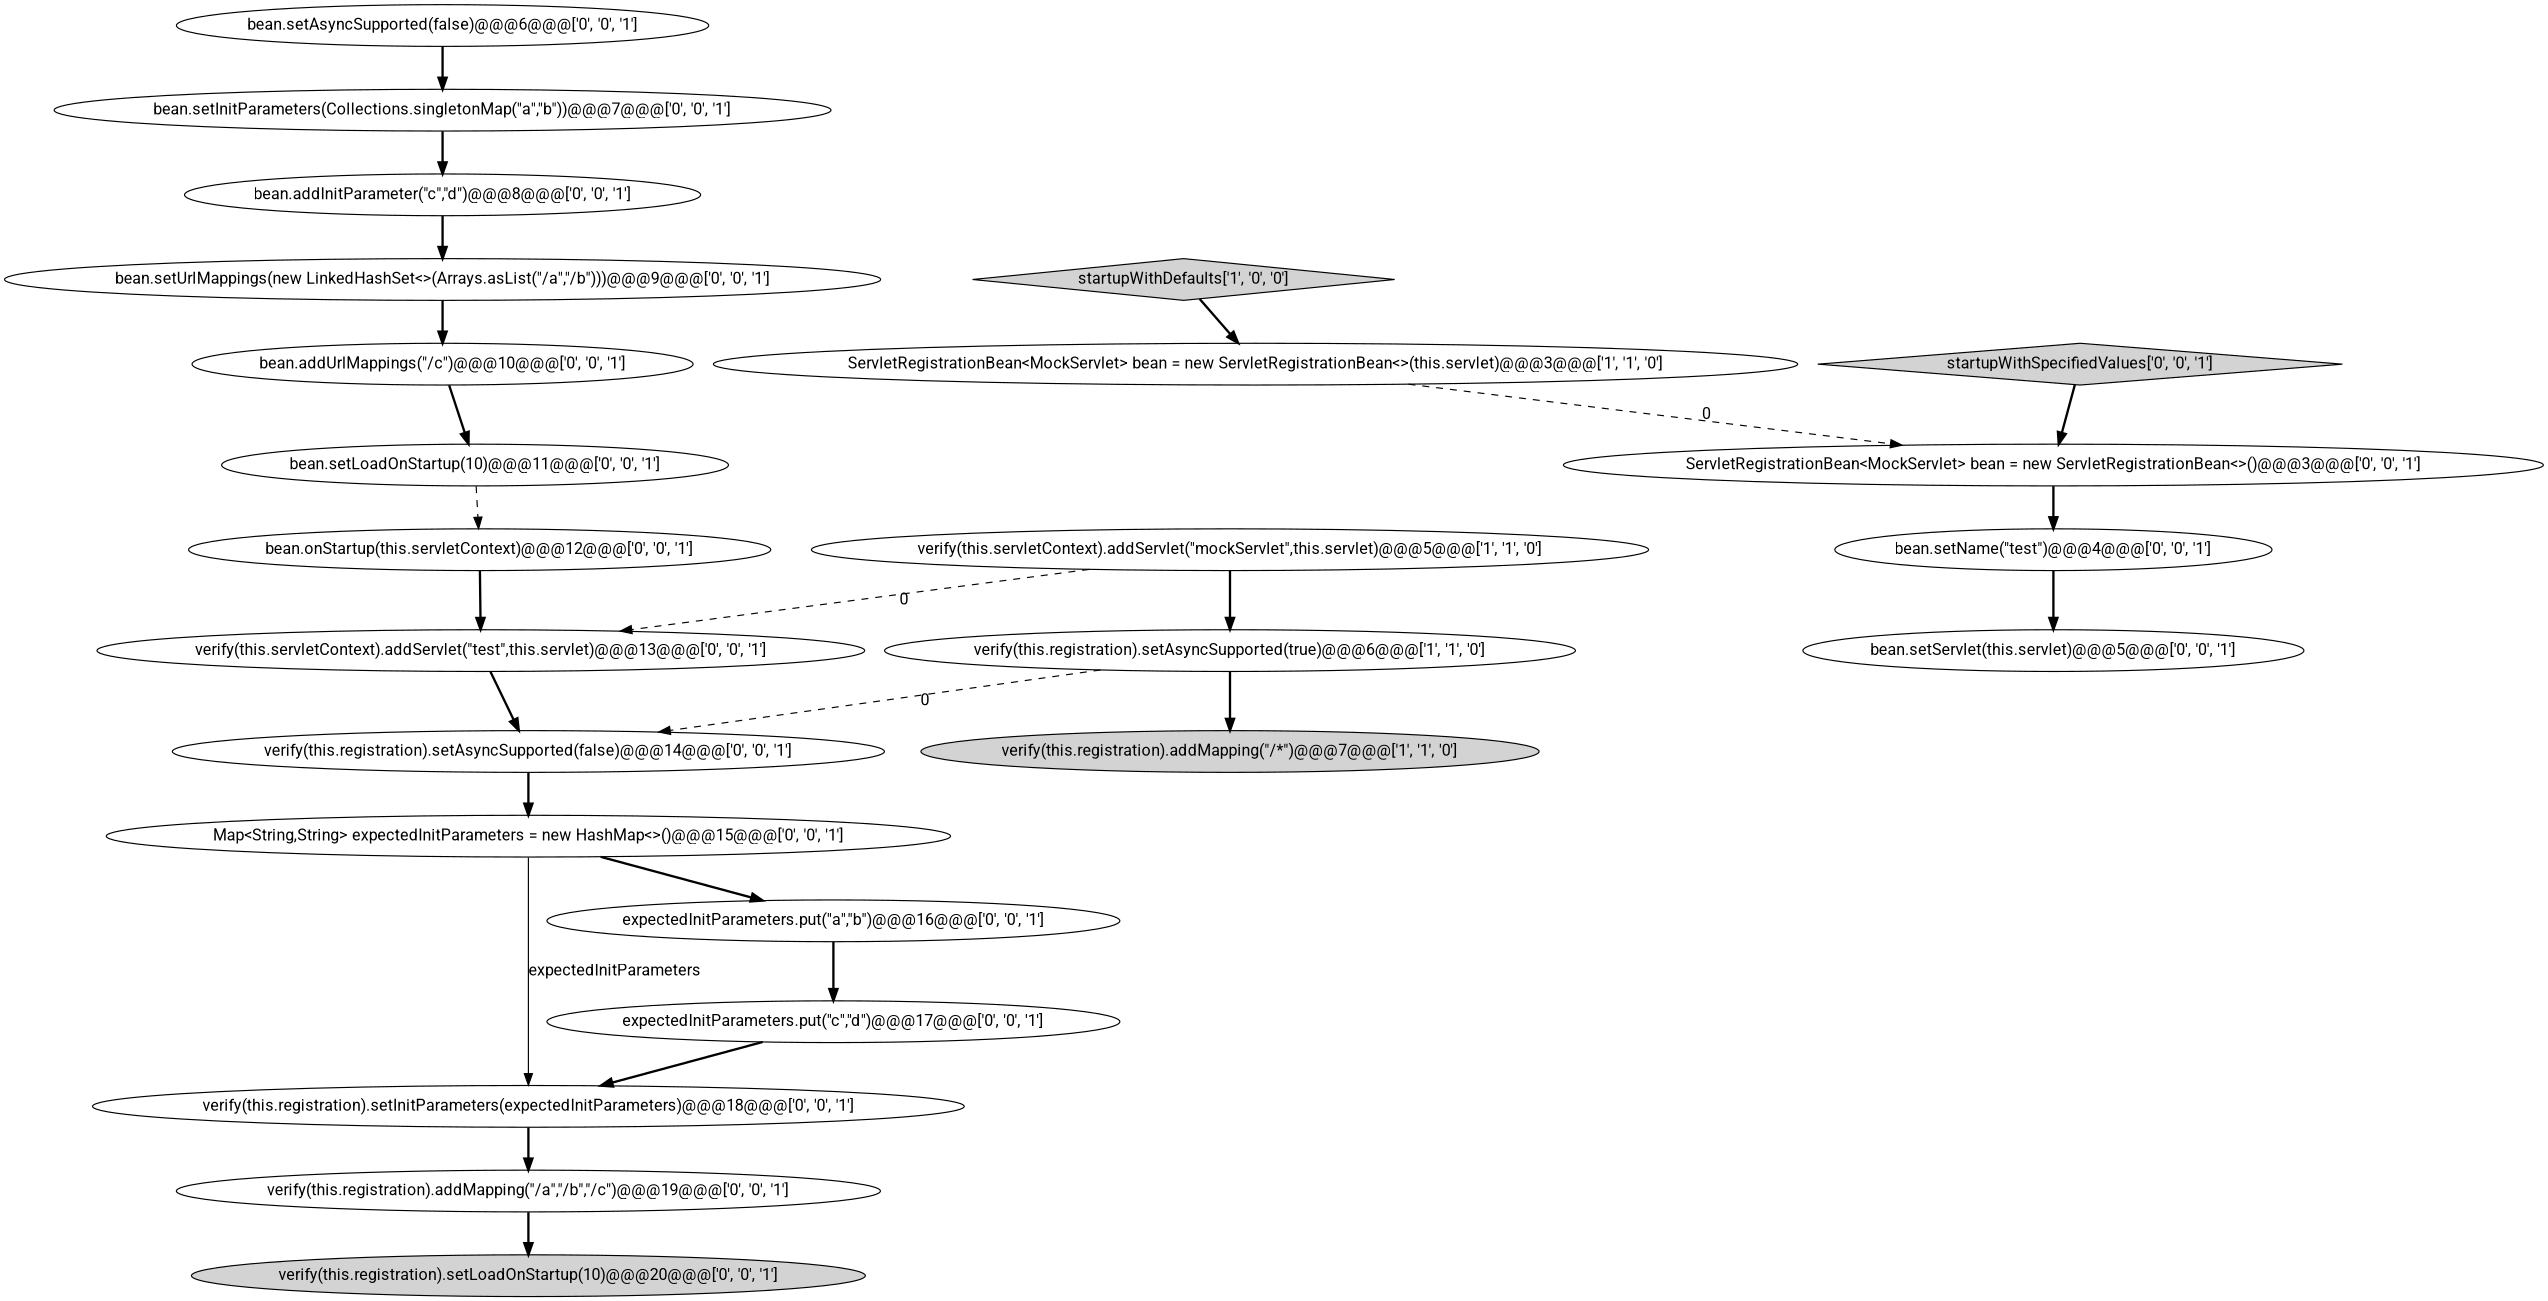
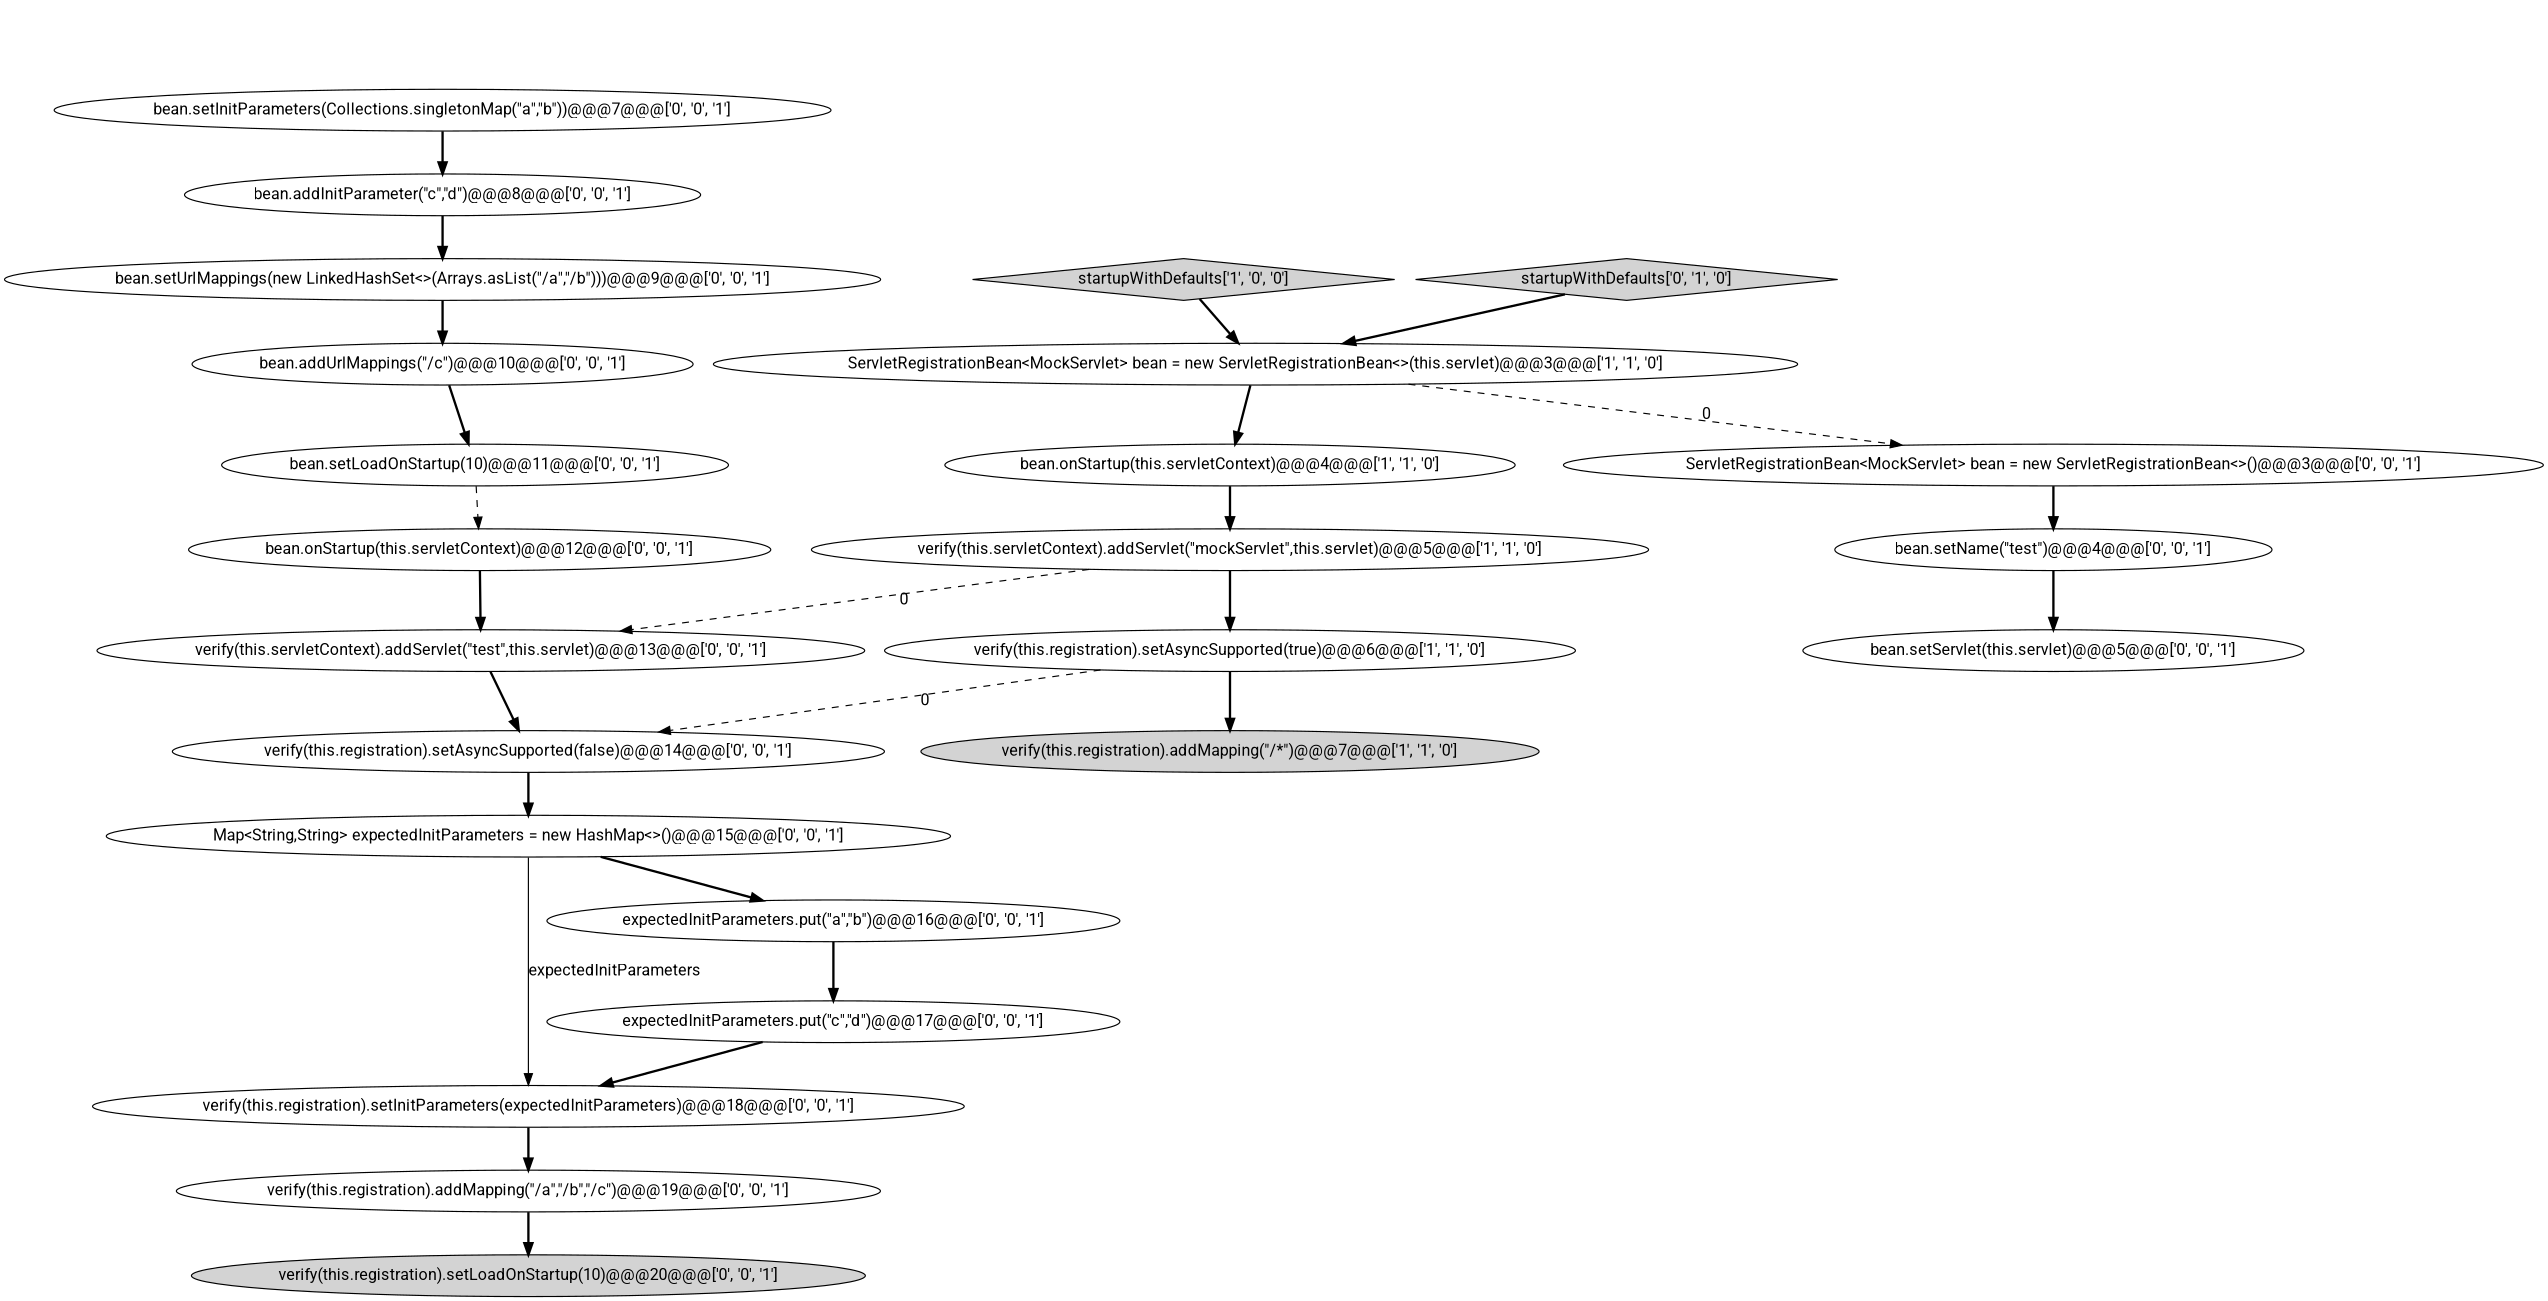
node "bean.setAsyncSupported(false)@@@6@@@['0', '0', '1']": removed
node "startupWithDefaults['0', '1', '0']": added
node "startupWithSpecifiedValues['0', '0', '1']": removed
node "bean.onStartup(this.servletContext)@@@4@@@['1', '1', '0']": added
